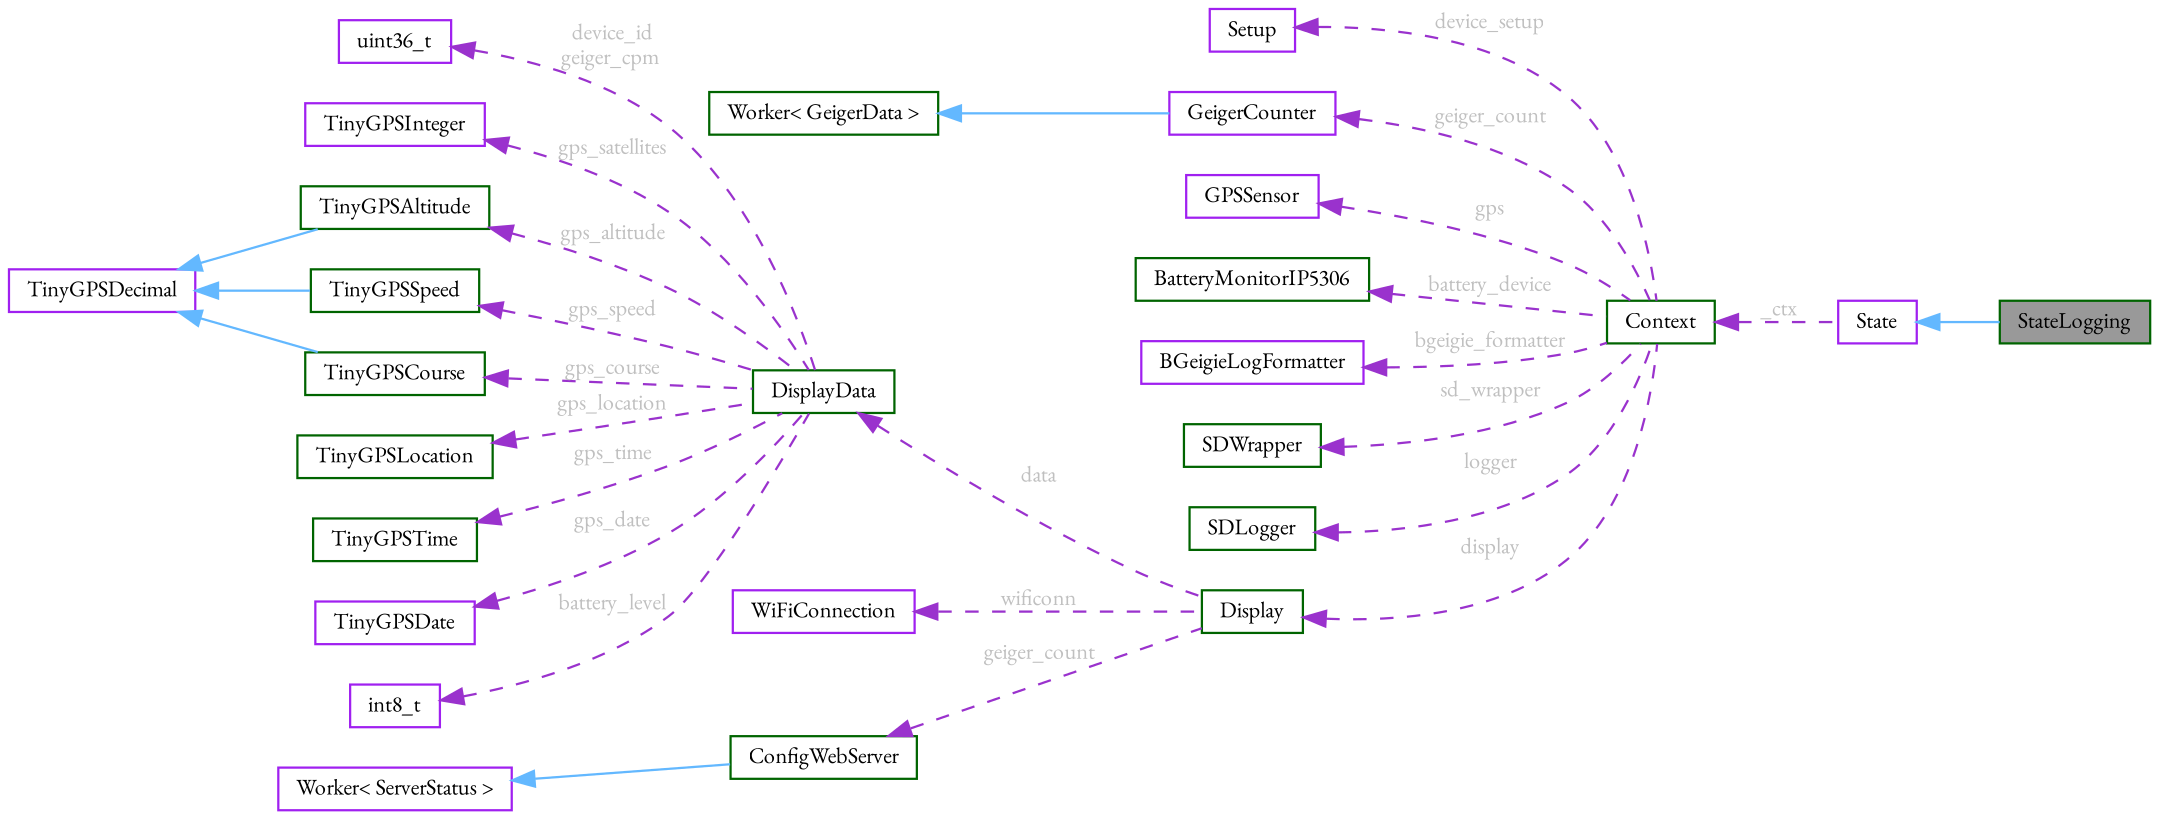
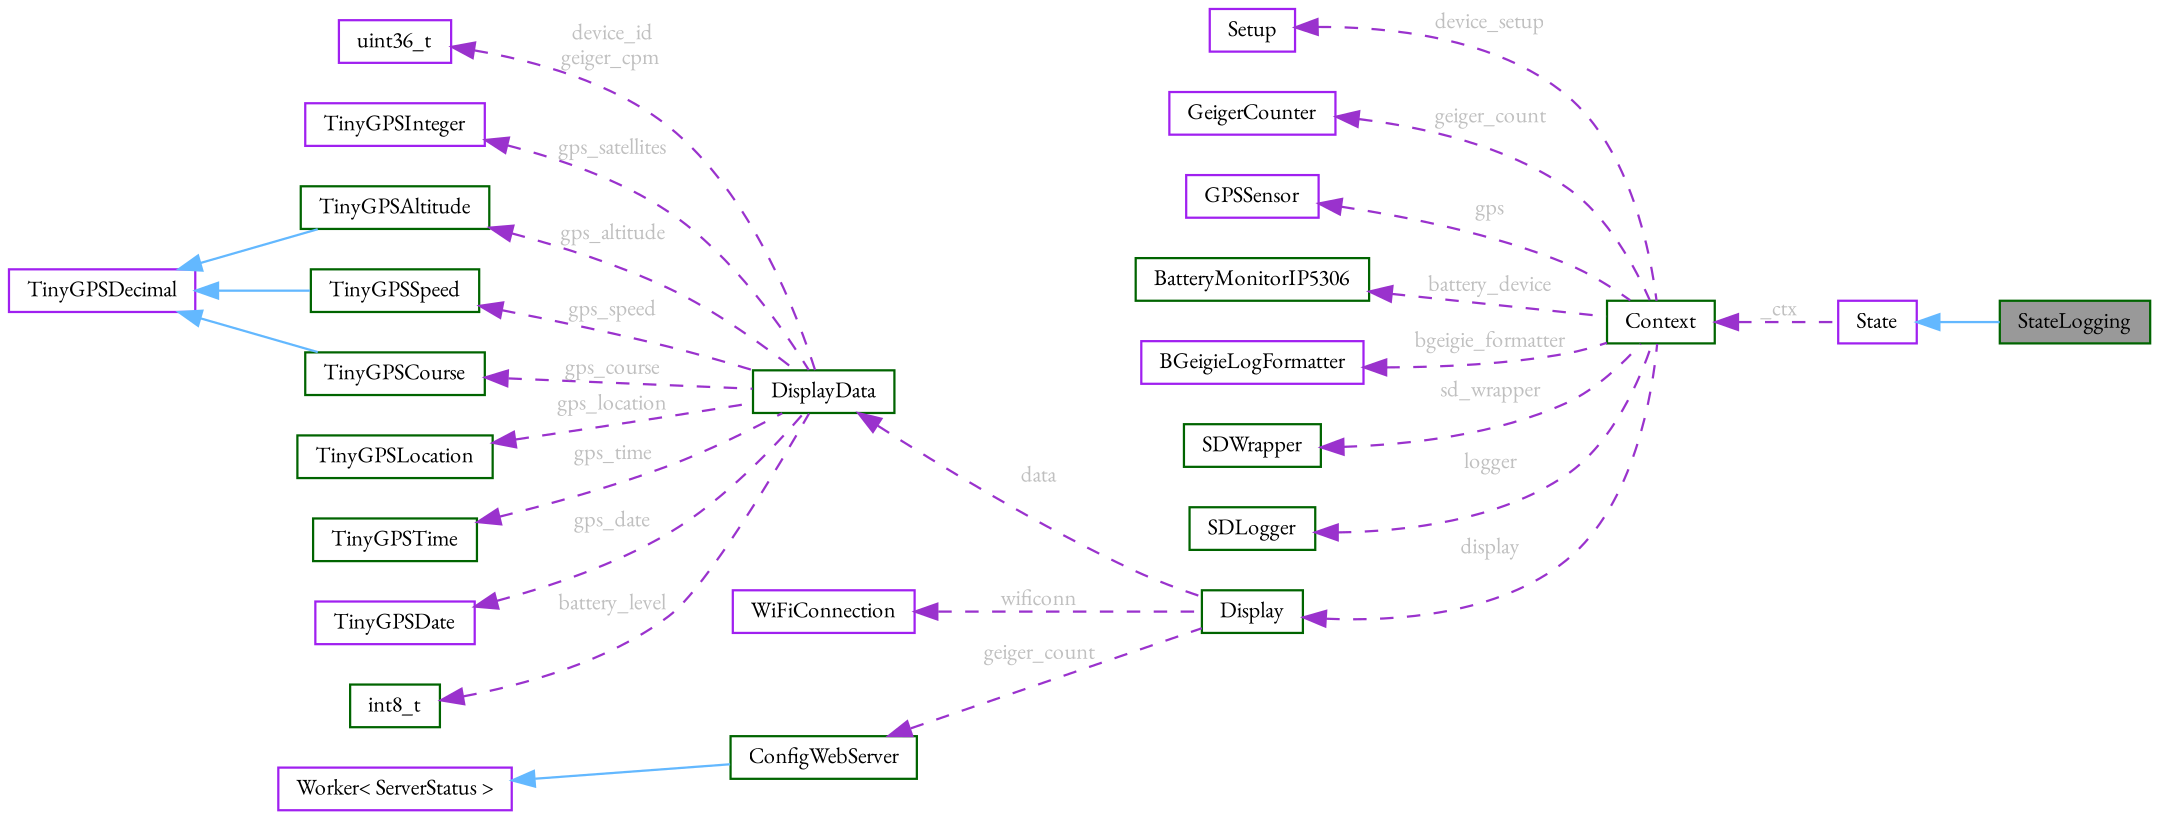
node "Worker< GeigerData >": removed
node "int8_t": color purple -> darkgreen
